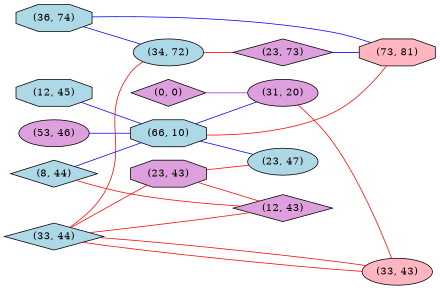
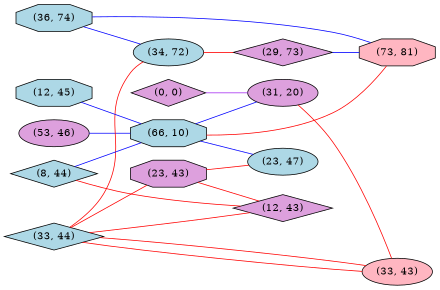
node "(23, 73)": label "(23, 73)" -> "(29, 73)"
